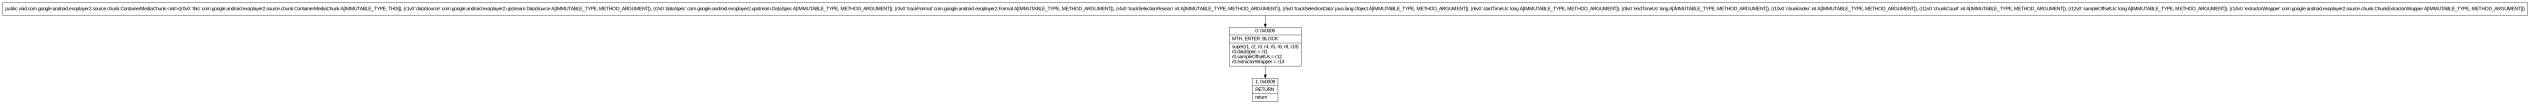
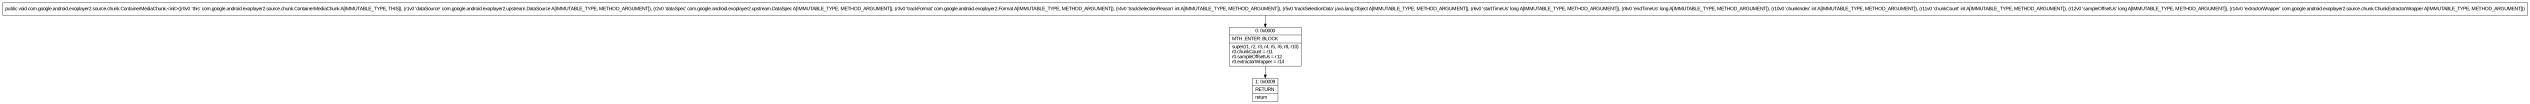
node "0: 0x0000": text "r0.dataSpec = r11" -> "r0.chunkCount = r11"
